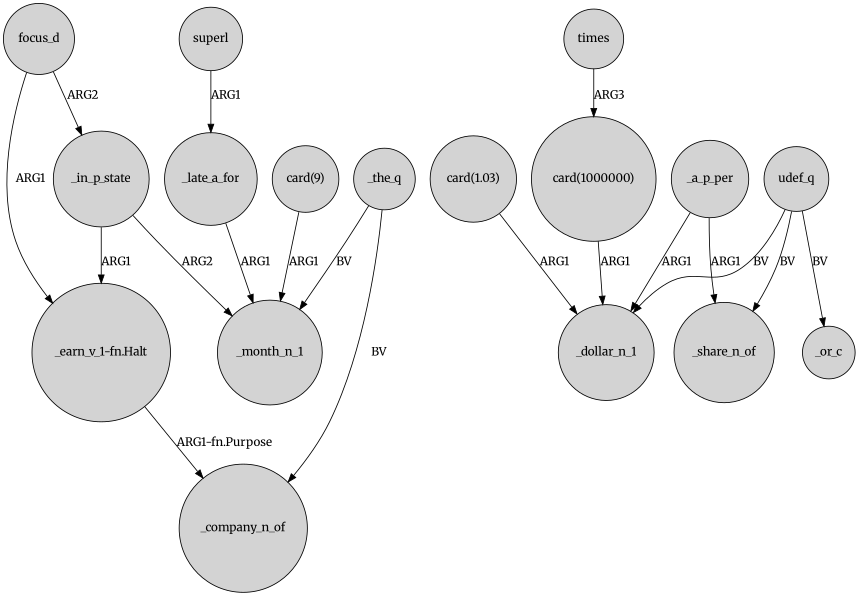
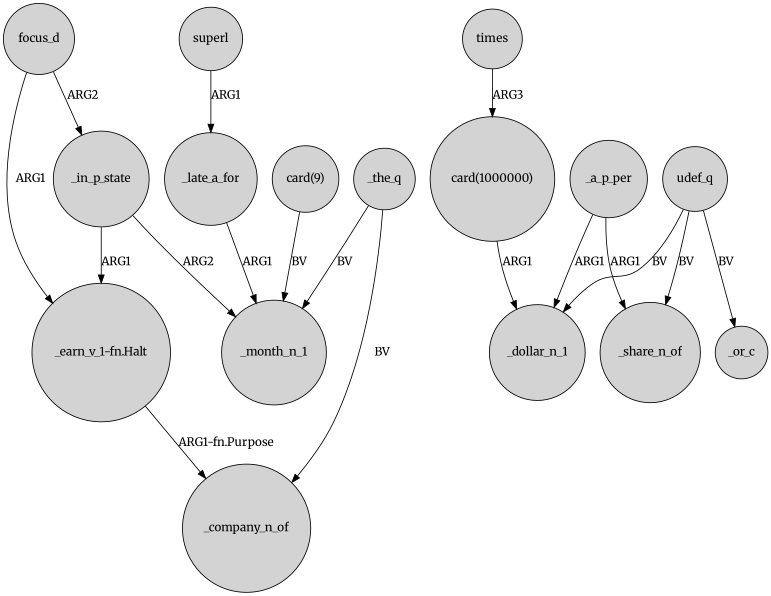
node "card(1.03)": removed
edge "card(9)" -> "_month_n_1": label "ARG1" -> "BV"
